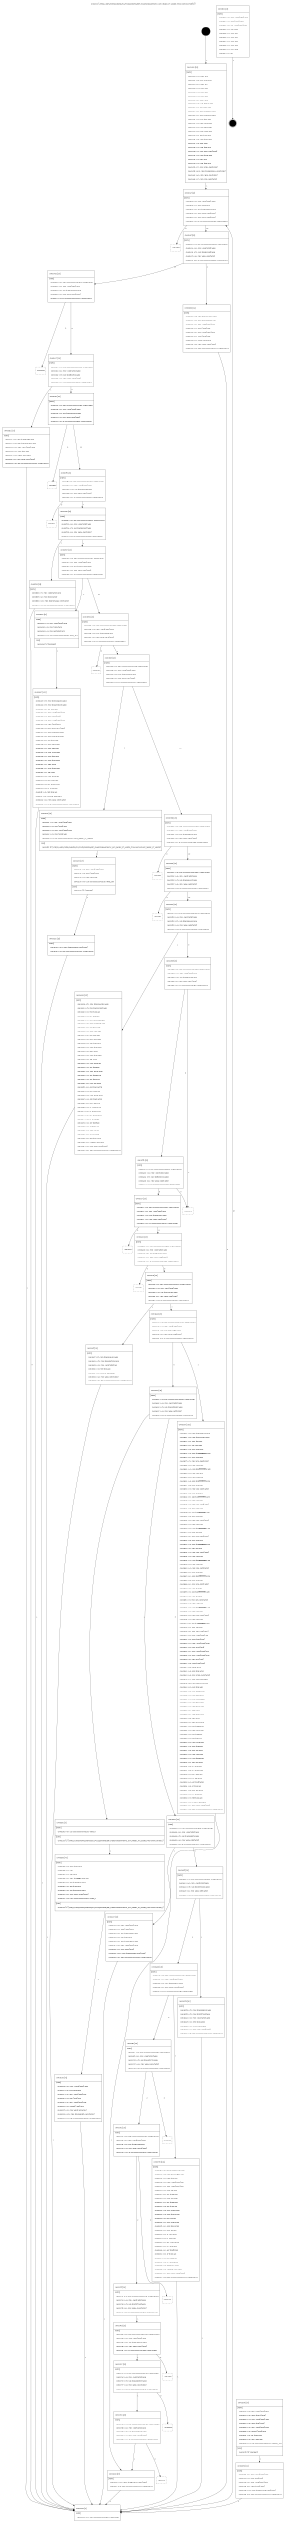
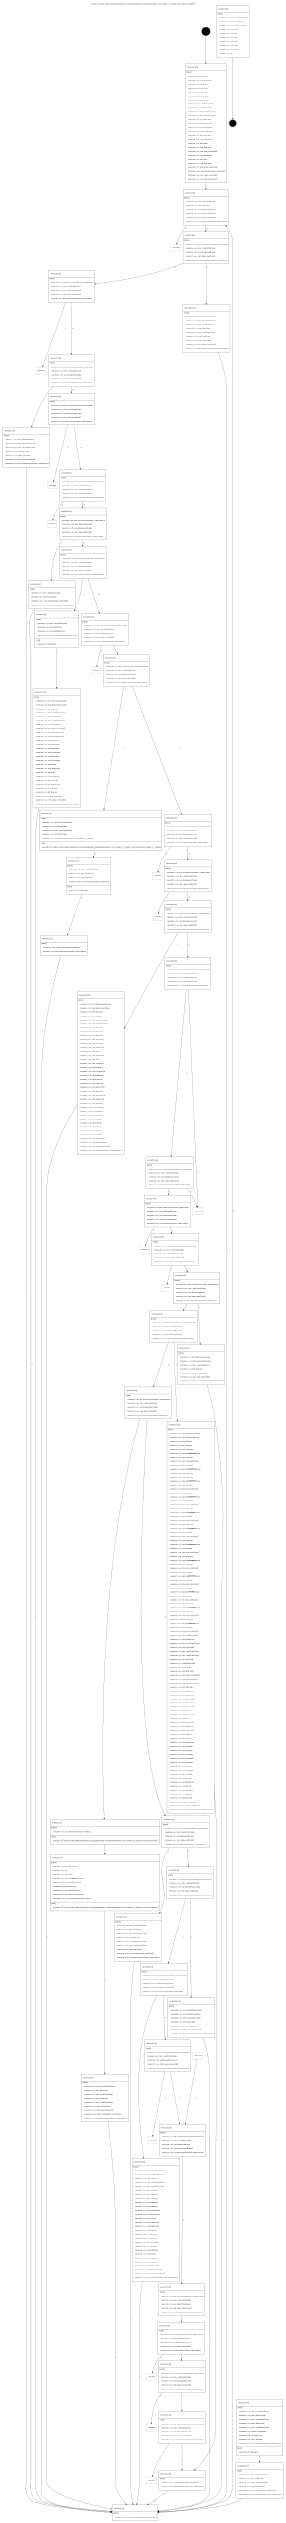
edge "0x401713 [28]" -> "0x401b3a": reversed
